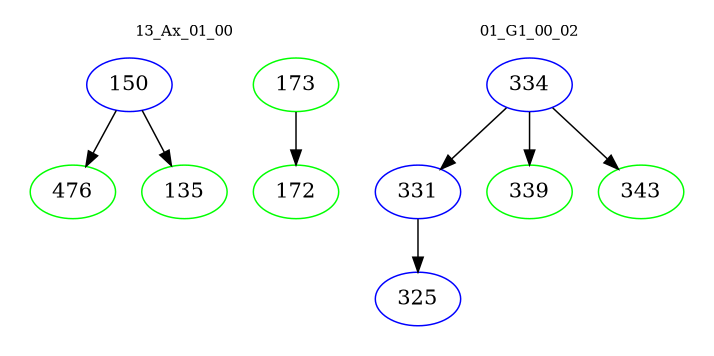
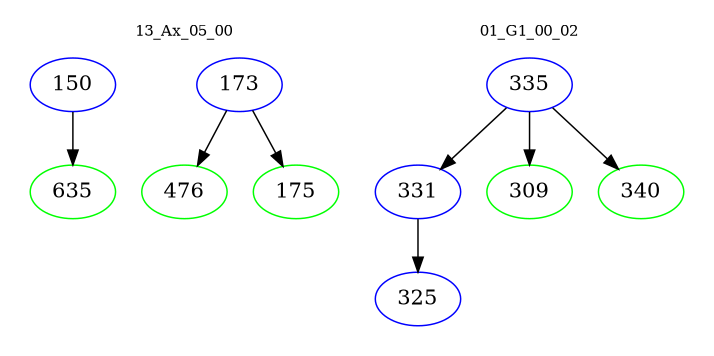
cluster "13_Ax_01_00": label "13_Ax_01_00" -> "13_Ax_05_00"
node "173": color green -> blue
node "334": label "334" -> "335"
edge "150" -> "476": now "173" -> "476"
node "135": label "135" -> "635"
node "172": label "172" -> "175"
node "339": label "339" -> "309"
node "343": label "343" -> "340"
